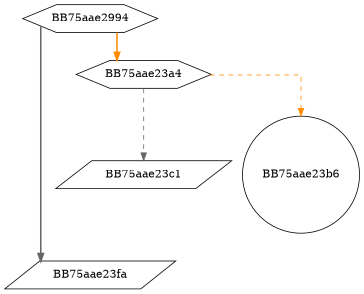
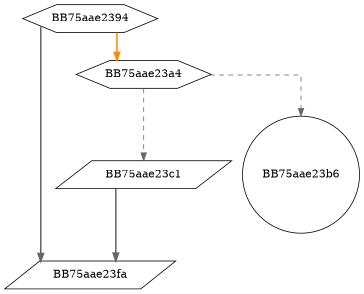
node "BB75aae2994": label "BB75aae2994" -> "BB75aae2394"
edge "BB75aae23a4" -> "BB75aae23b6": color darkorange -> gray40
edge "BB75aae23c1" -> "BB75aae23fa": added
